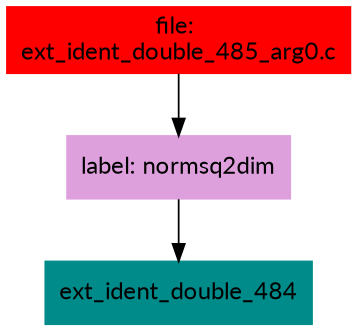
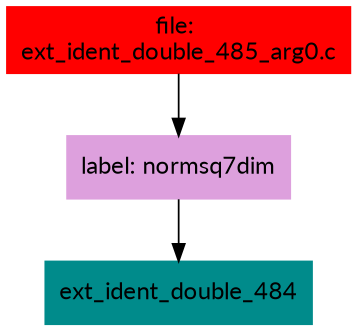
node "label: normsq2dim": label "label: normsq2dim" -> "label: normsq7dim"
